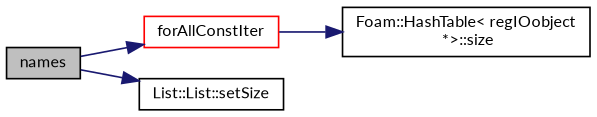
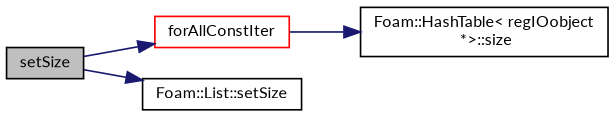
node "names": label "names" -> "setSize"
node "List::List::setSize": label "List::List::setSize" -> "Foam::List::setSize"
